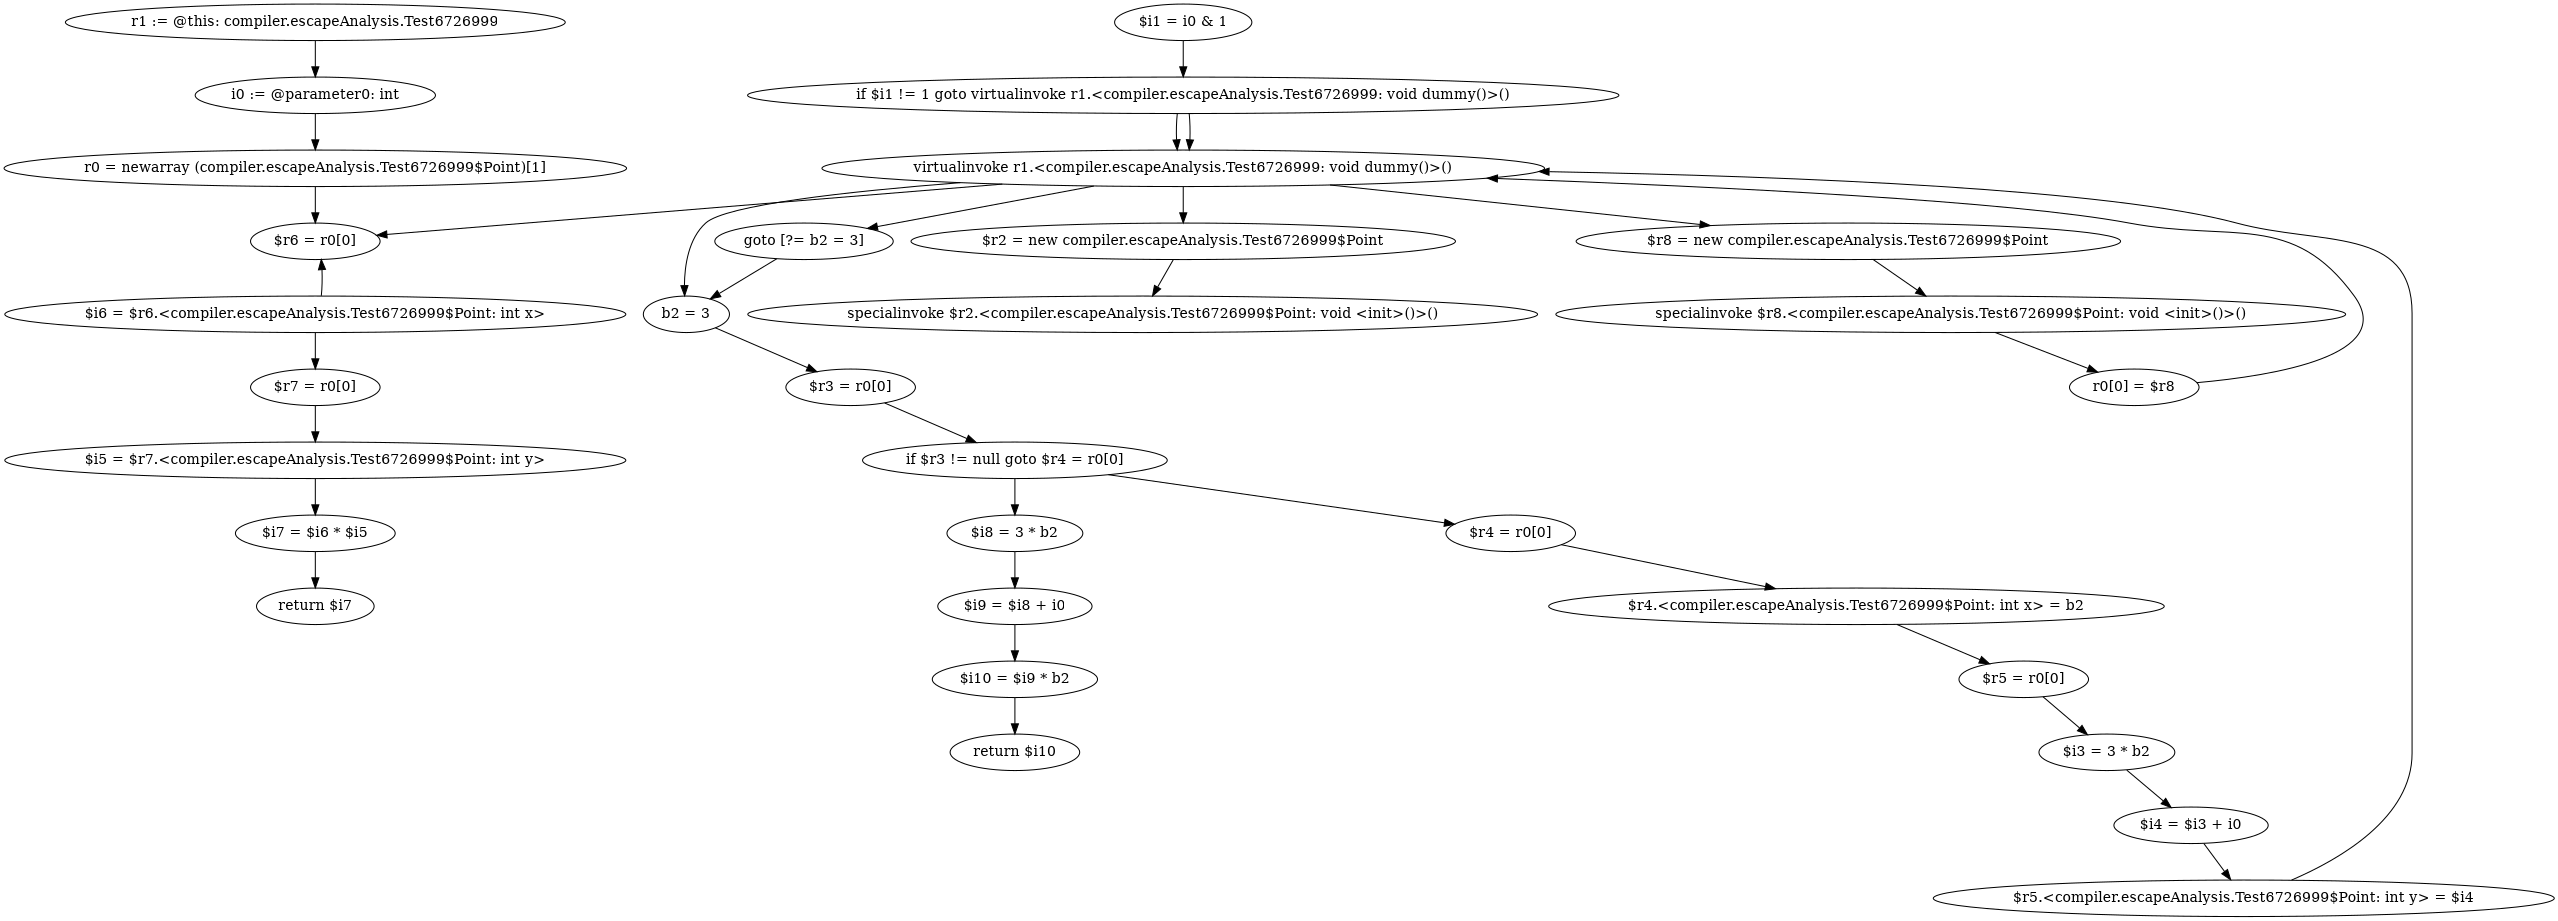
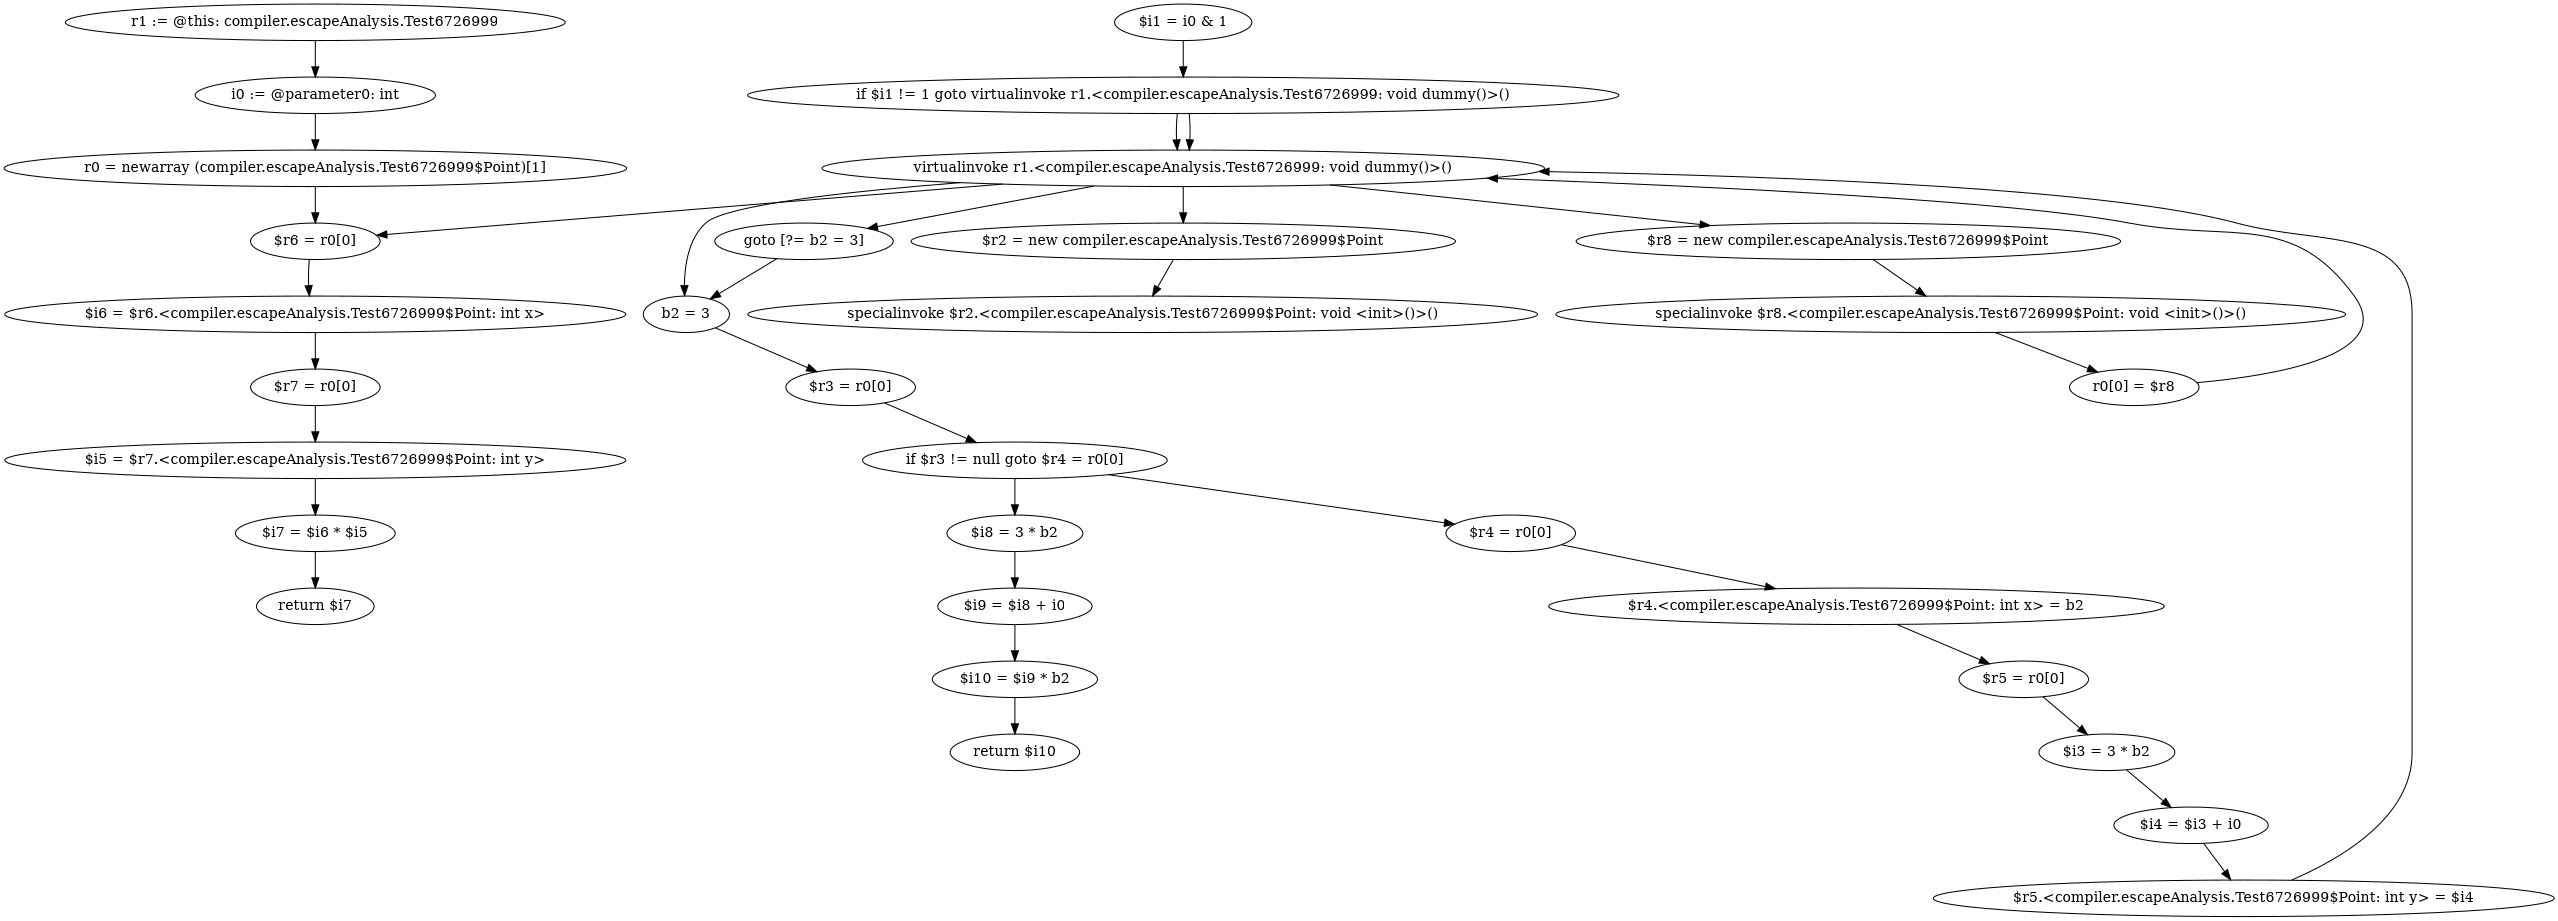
edge "$i6 = $r6.<compiler.escapeAnalysis.Test6726999$Point: int x>" -> "$r6 = r0[0]": reversed
